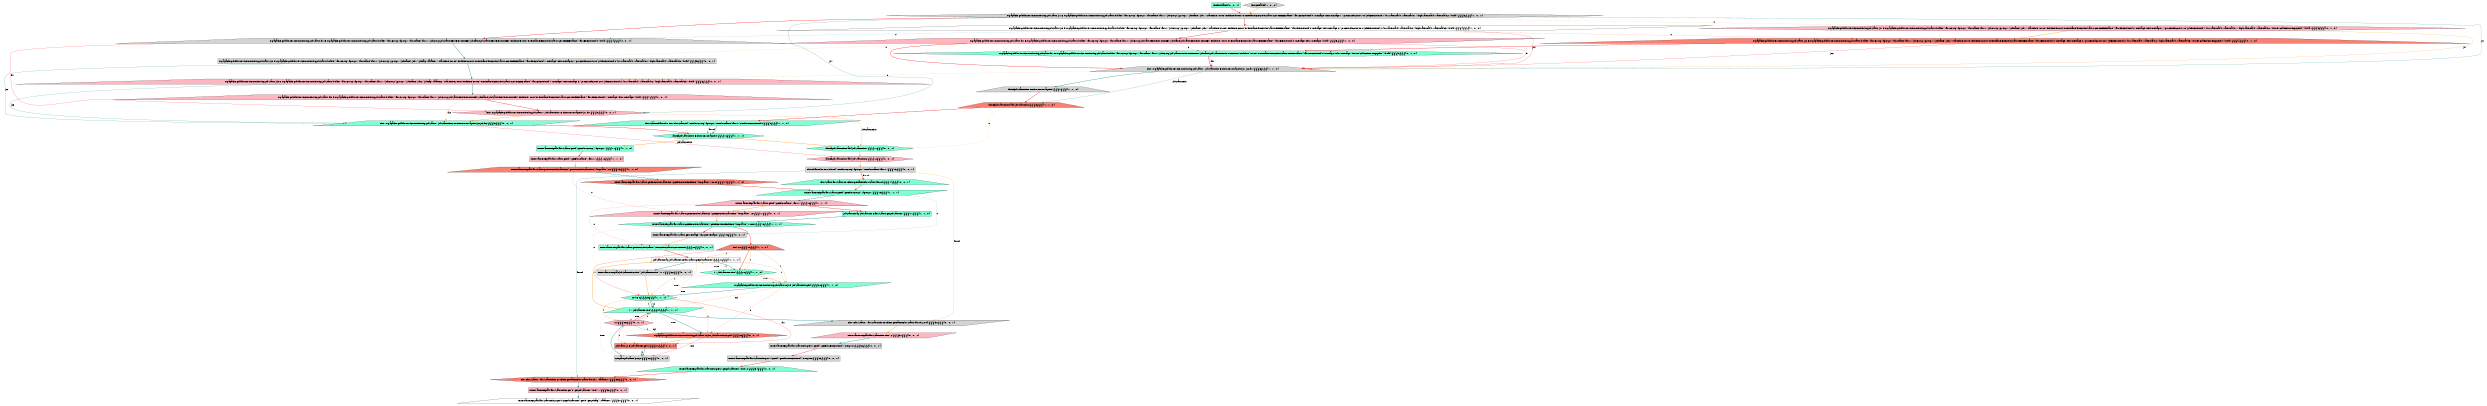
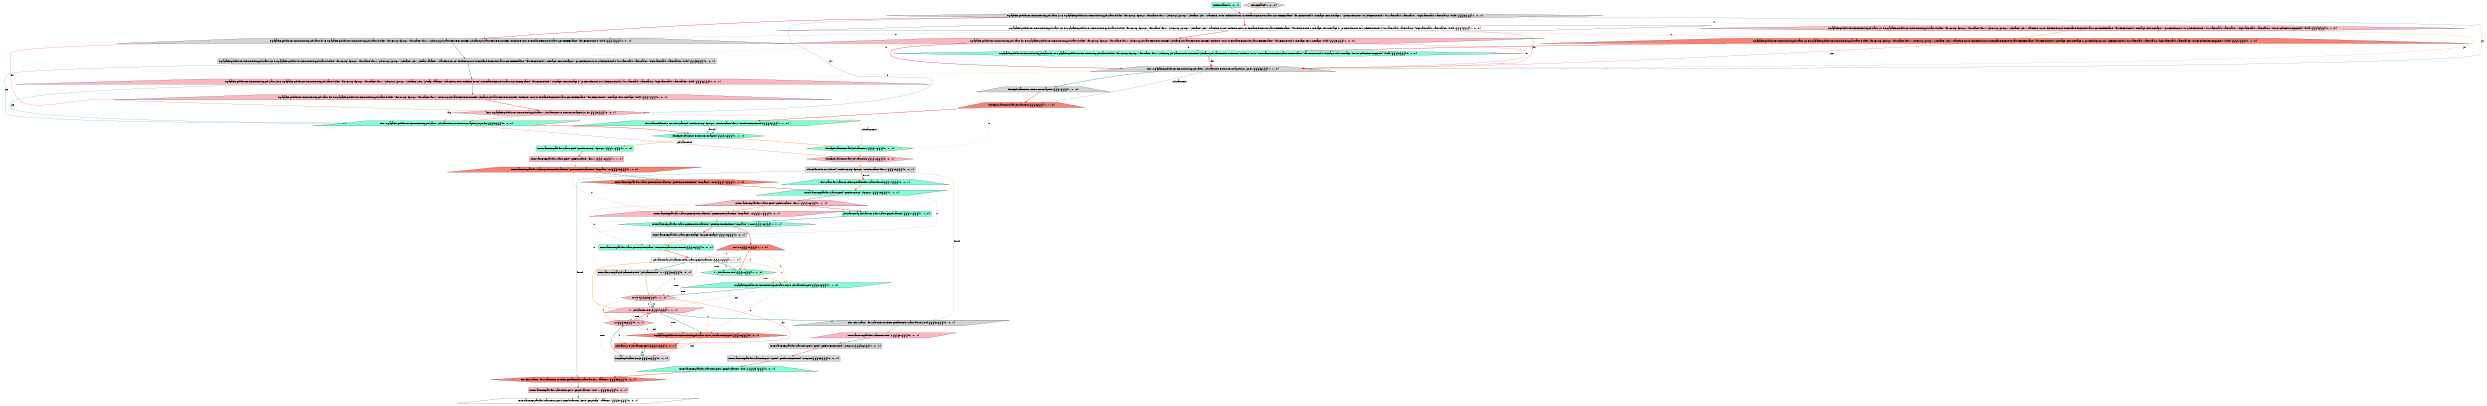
edge "int i = 0@@@19@@@['1', '1', '0']" -> "int i = 0@@@23@@@['1', '1', '1']": removed, label "i"
node "int i = 0@@@23@@@['1', '1', '1']": fillcolor aquamarine -> lightpink
node "i < jobStatuses.size()@@@24@@@['1', '1', '1']": fillcolor aquamarine -> lightpink
